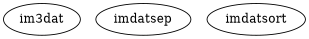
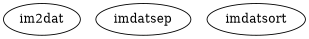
node "im3dat": label "im3dat" -> "im2dat"
